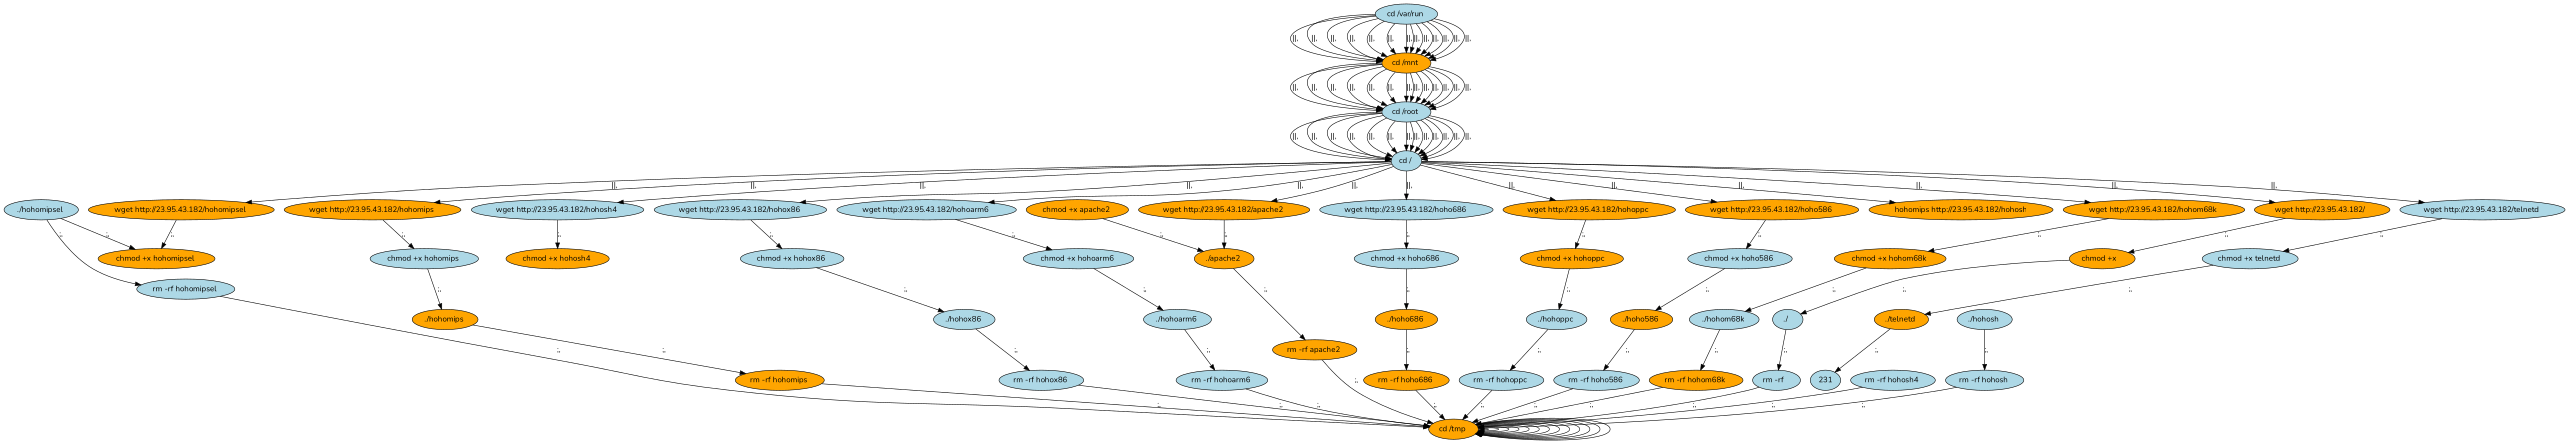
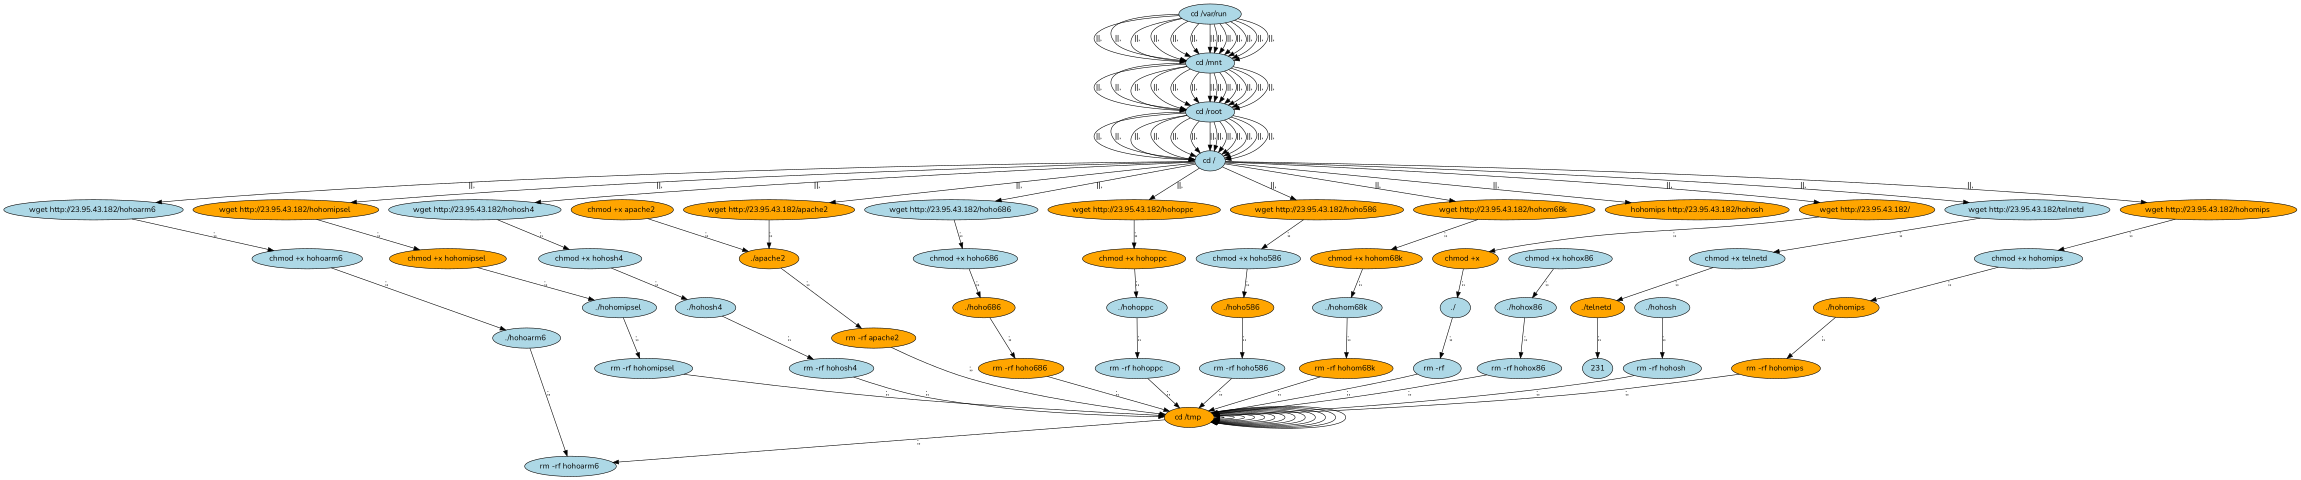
node "cd /mnt": fillcolor orange -> lightblue
node "wget http://23.95.43.182/hohox86": removed
edge "./hohomipsel" -> "chmod +x hohomipsel": reversed
node "chmod +x hohosh4": fillcolor orange -> lightblue
node "./hohosh4": added
edge "rm -rf hohoarm6" -> "cd /tmp": reversed
